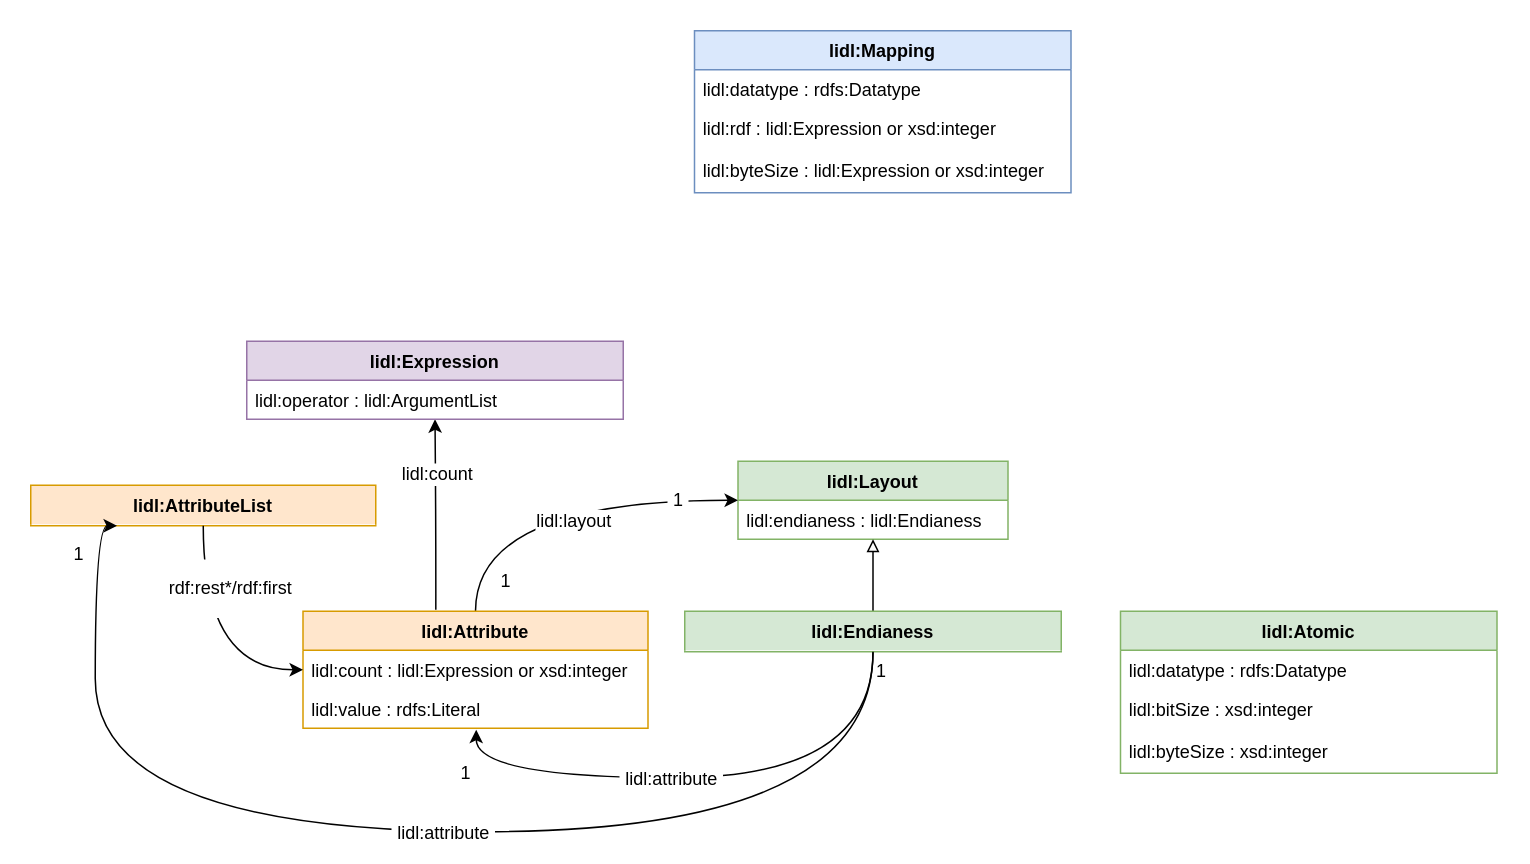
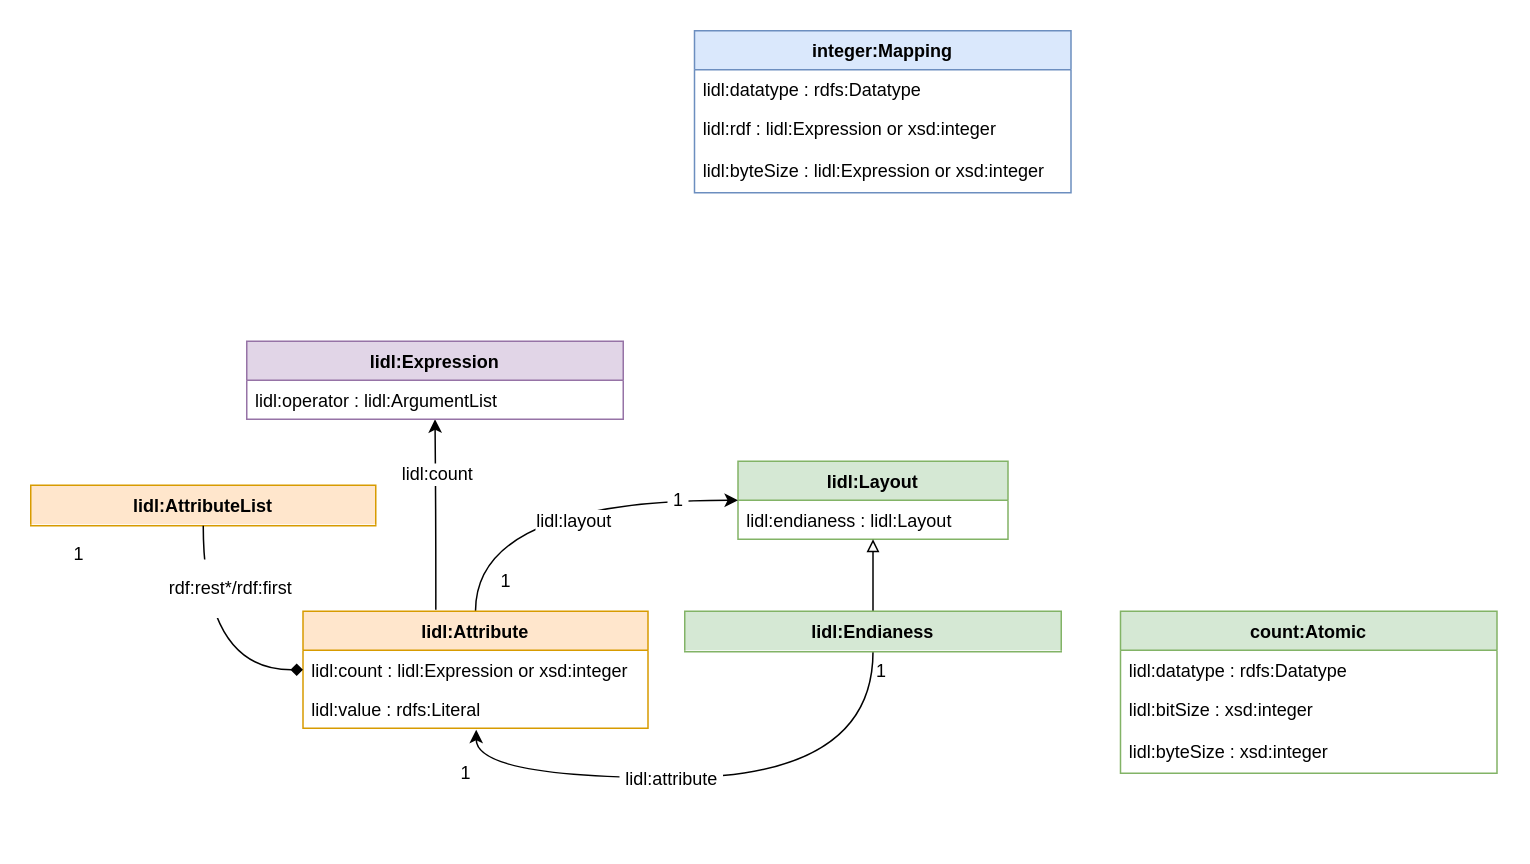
node "lidl:Mapping": label "lidl:Mapping" -> "integer:Mapping"
node "lidl:endianess : lidl:Endianess": label "lidl:endianess : lidl:Endianess" -> "lidl:endianess : lidl:Layout"
node "lidl:Atomic": label "lidl:Atomic" -> "count:Atomic"
edge "lidl:AttributeList" -> "lidl:count : lidl:Expression or xsd:integer": arrowhead classic -> diamond
edge "lidl:Endianess" -> "lidl:AttributeList": removed, label "lidl:attribute"
